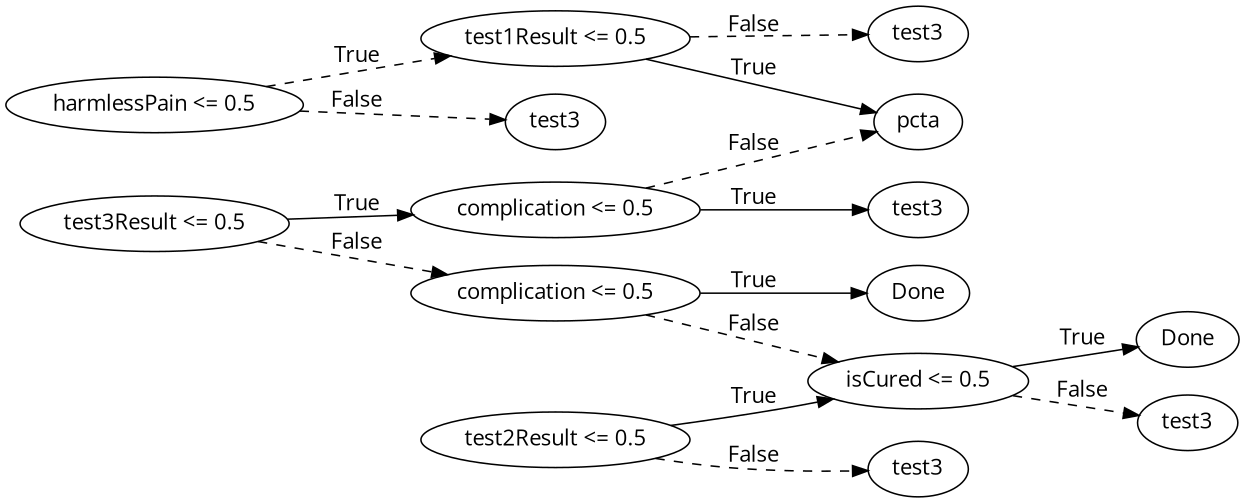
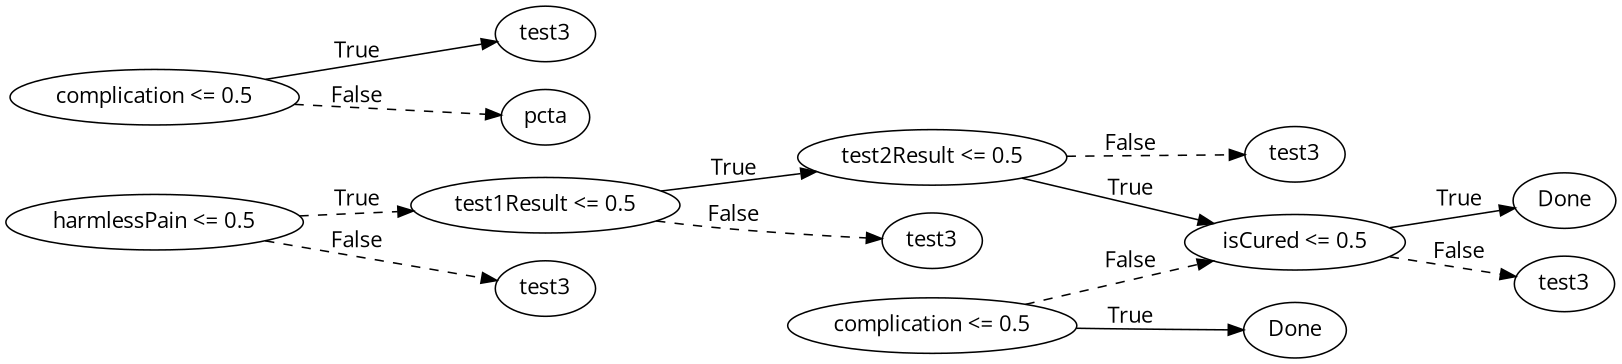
edge "test1Result <= 0.5" -> "pcta": now "test1Result <= 0.5" -> "test2Result <= 0.5"
node "test3Result <= 0.5": removed
